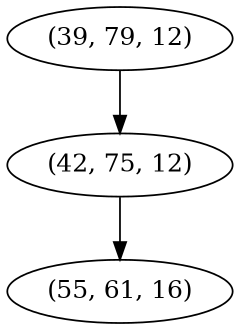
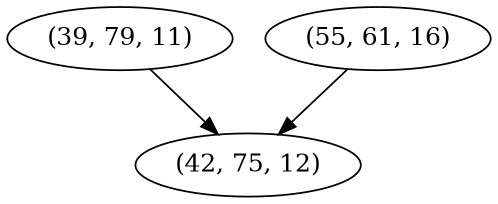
node "(39, 79, 12)": label "(39, 79, 12)" -> "(39, 79, 11)"
edge "(42, 75, 12)" -> "(55, 61, 16)": reversed
